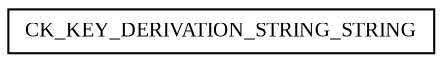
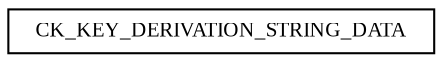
node "CK_KEY_DERIVATION_STRING_STRING": label "CK_KEY_DERIVATION_STRING_STRING" -> "CK_KEY_DERIVATION_STRING_DATA"
